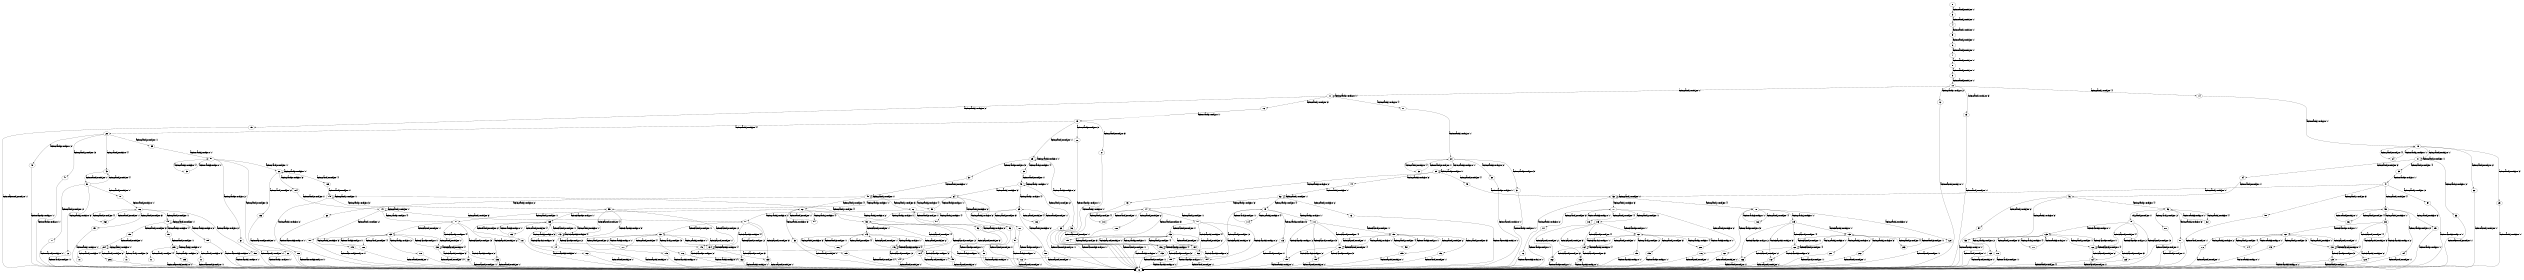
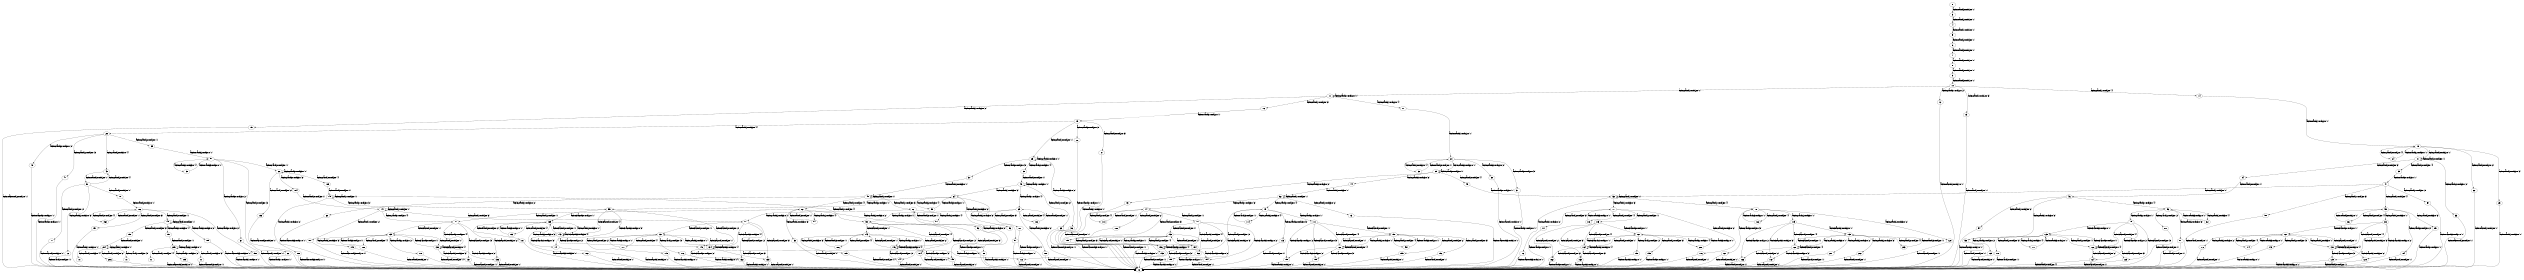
edge "56" -> "79": label "obj2-a_obj2-o_obj3-o (1)" -> "action2-a_obj2-o_obj3-o (1)"
edge "96" -> "G": removed, label "action0-a2_obj0-o_obj2-o (1)"
